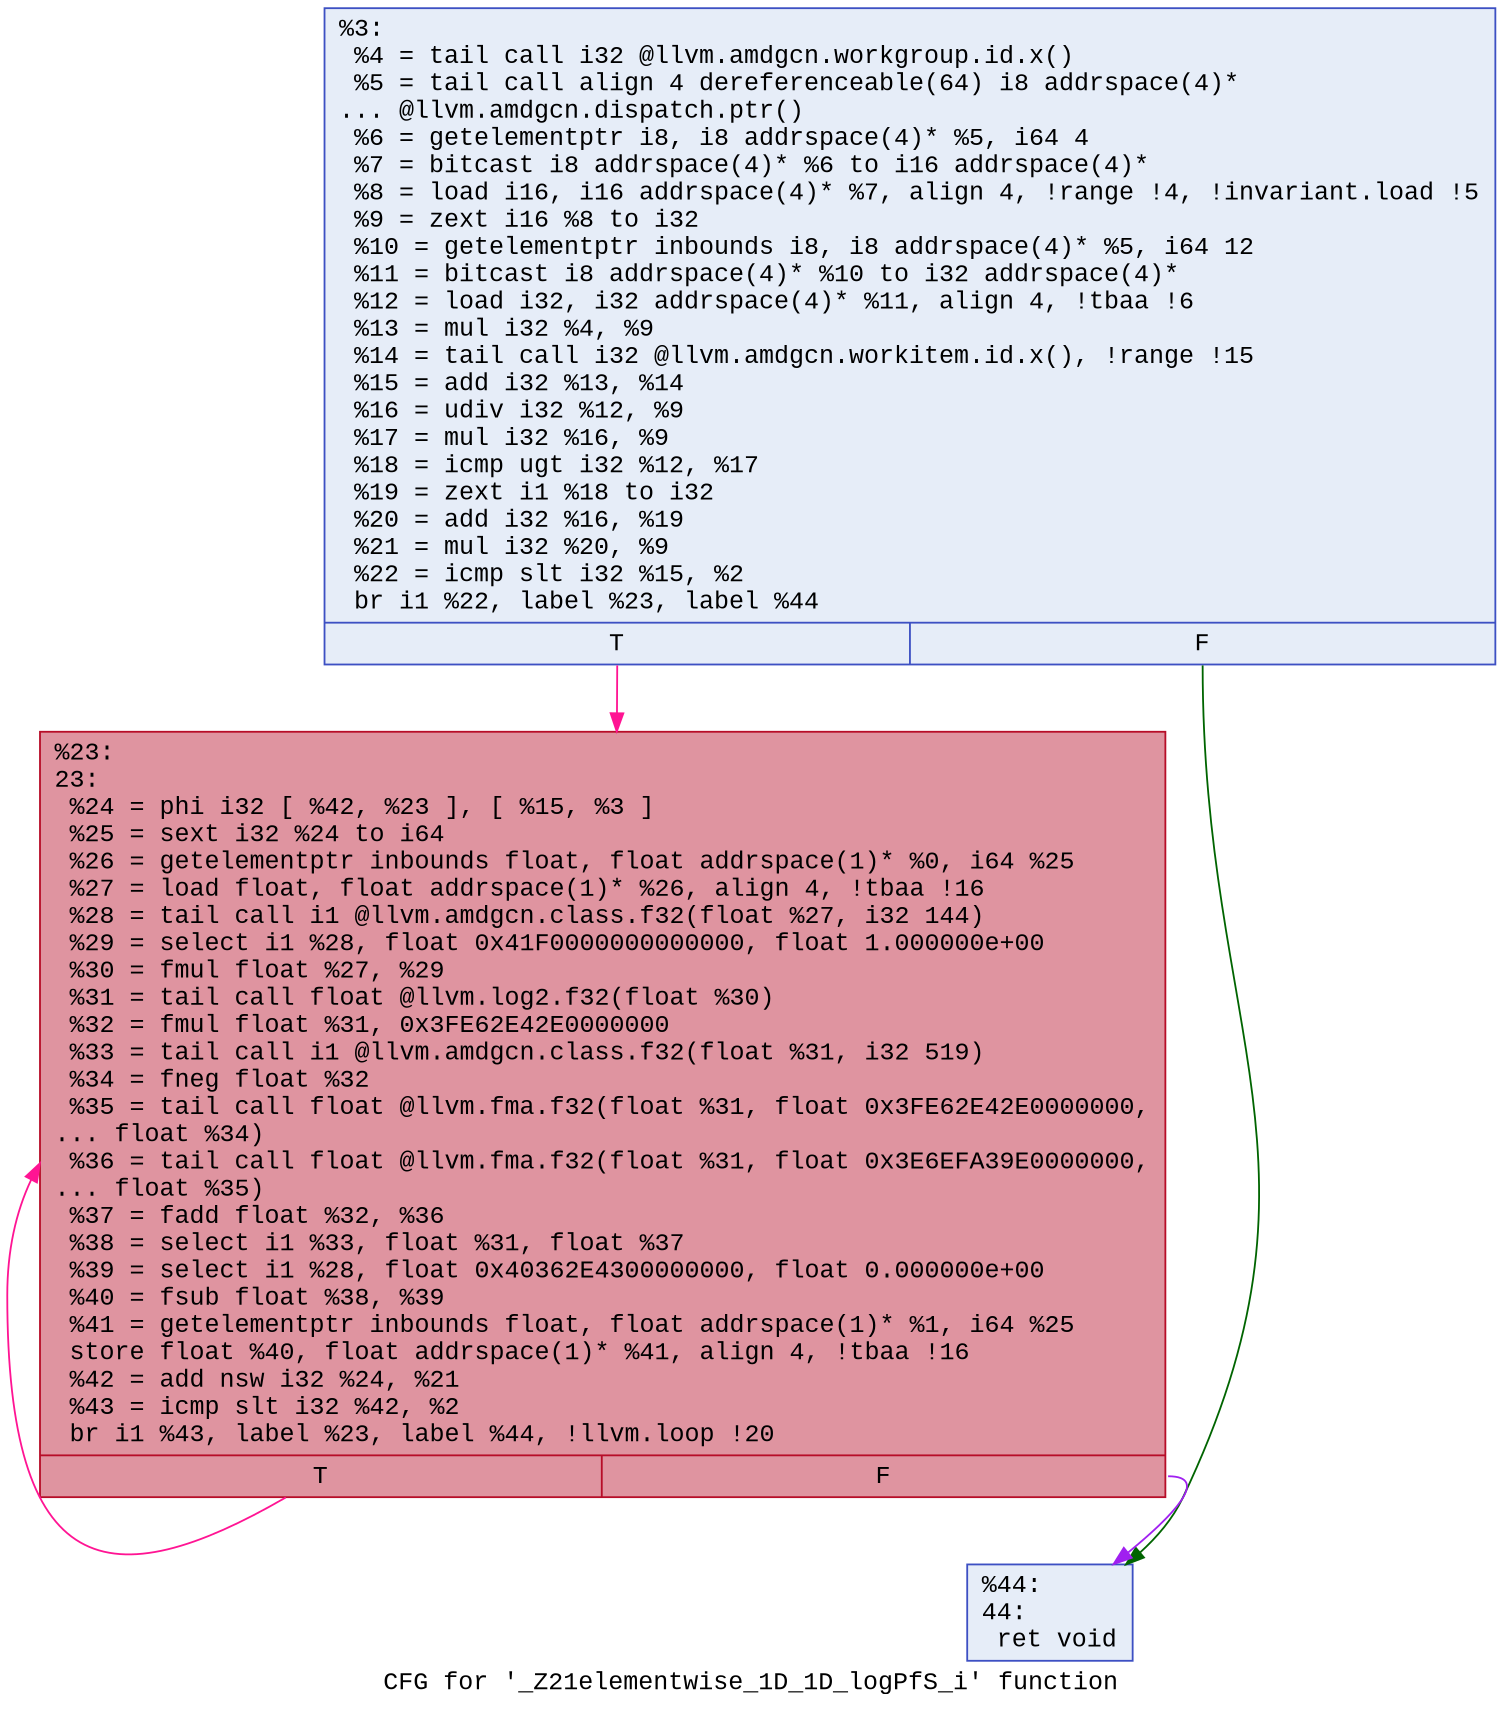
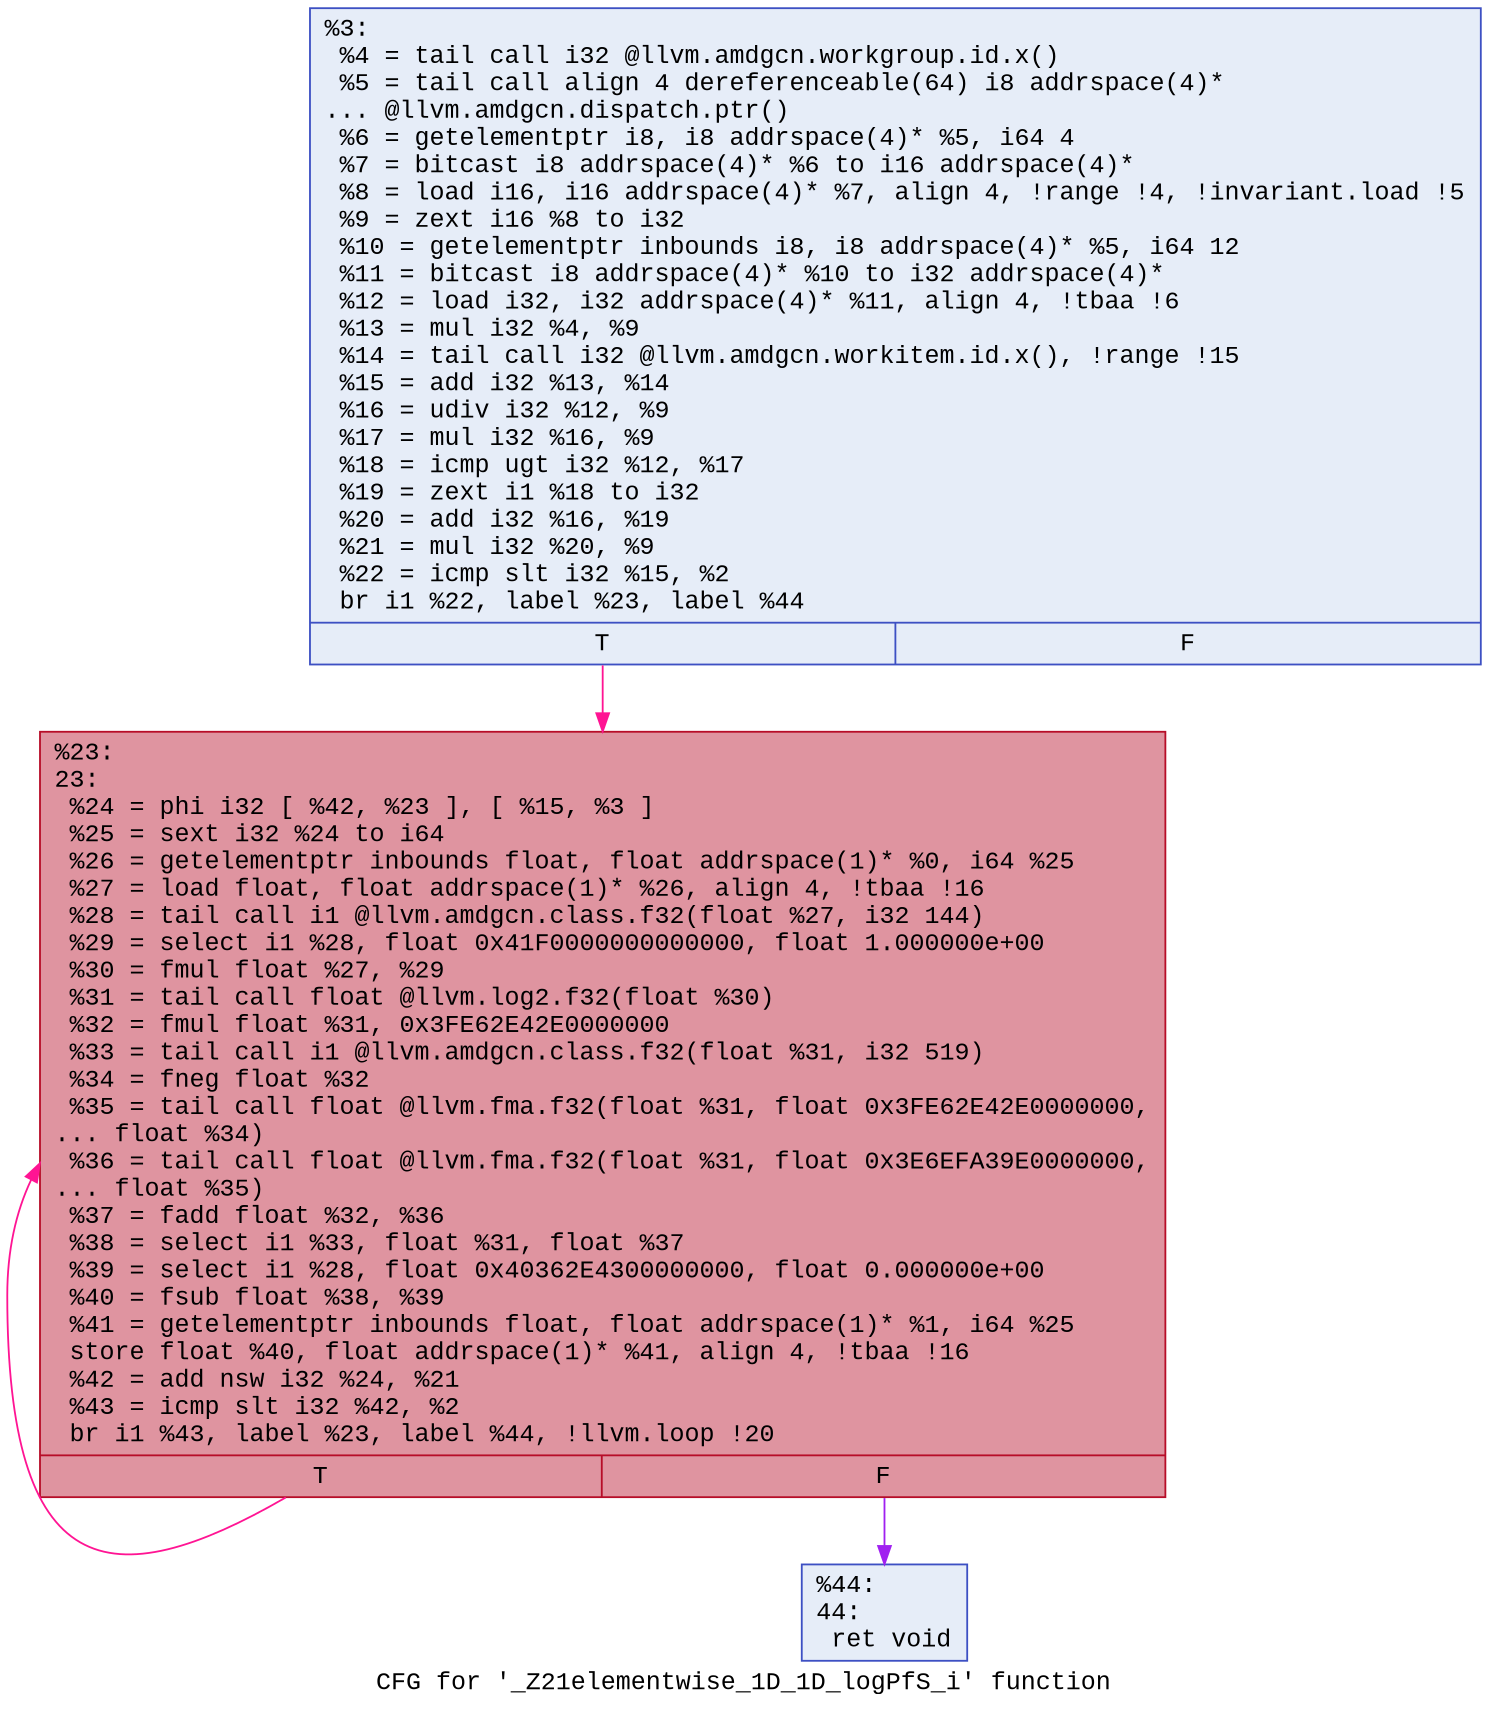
edge "%3:" -> "%44:": removed
